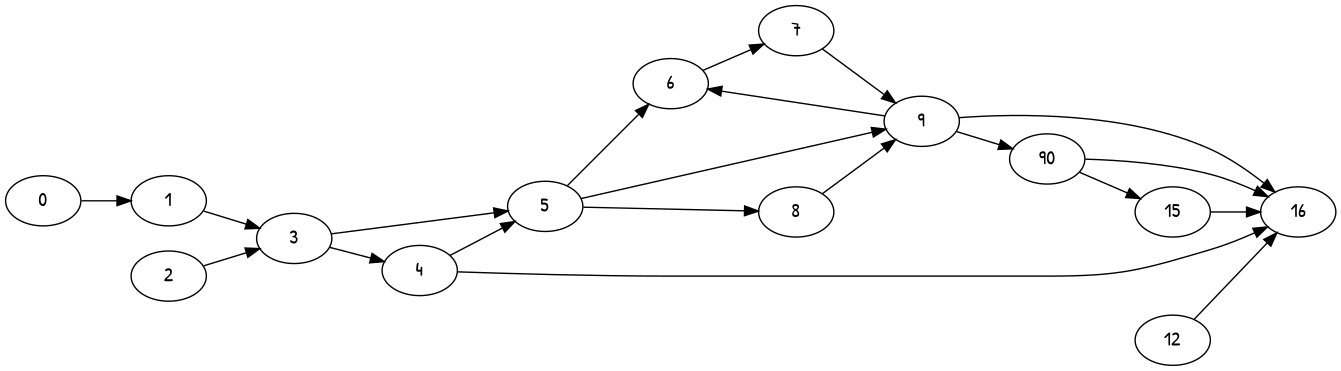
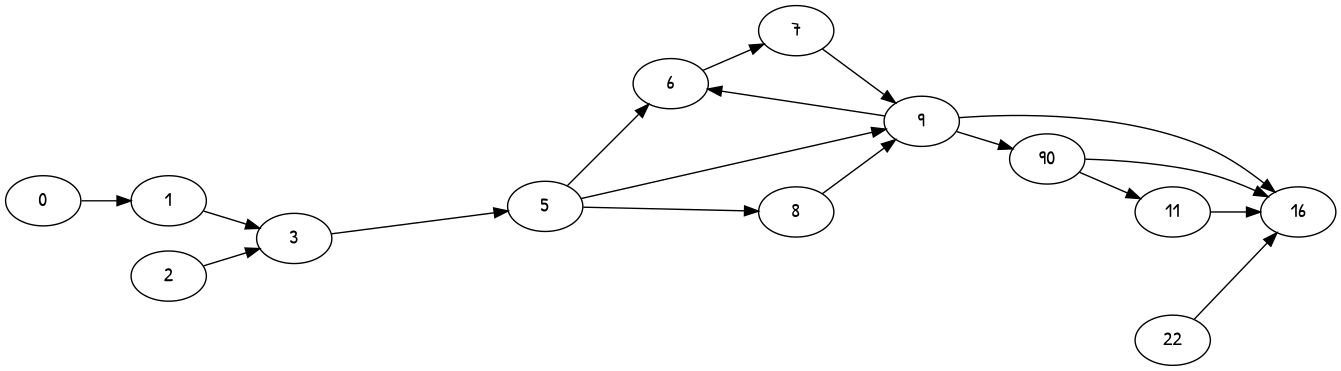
node "15": label "15" -> "11"
node "4": removed
node "12": label "12" -> "22"
